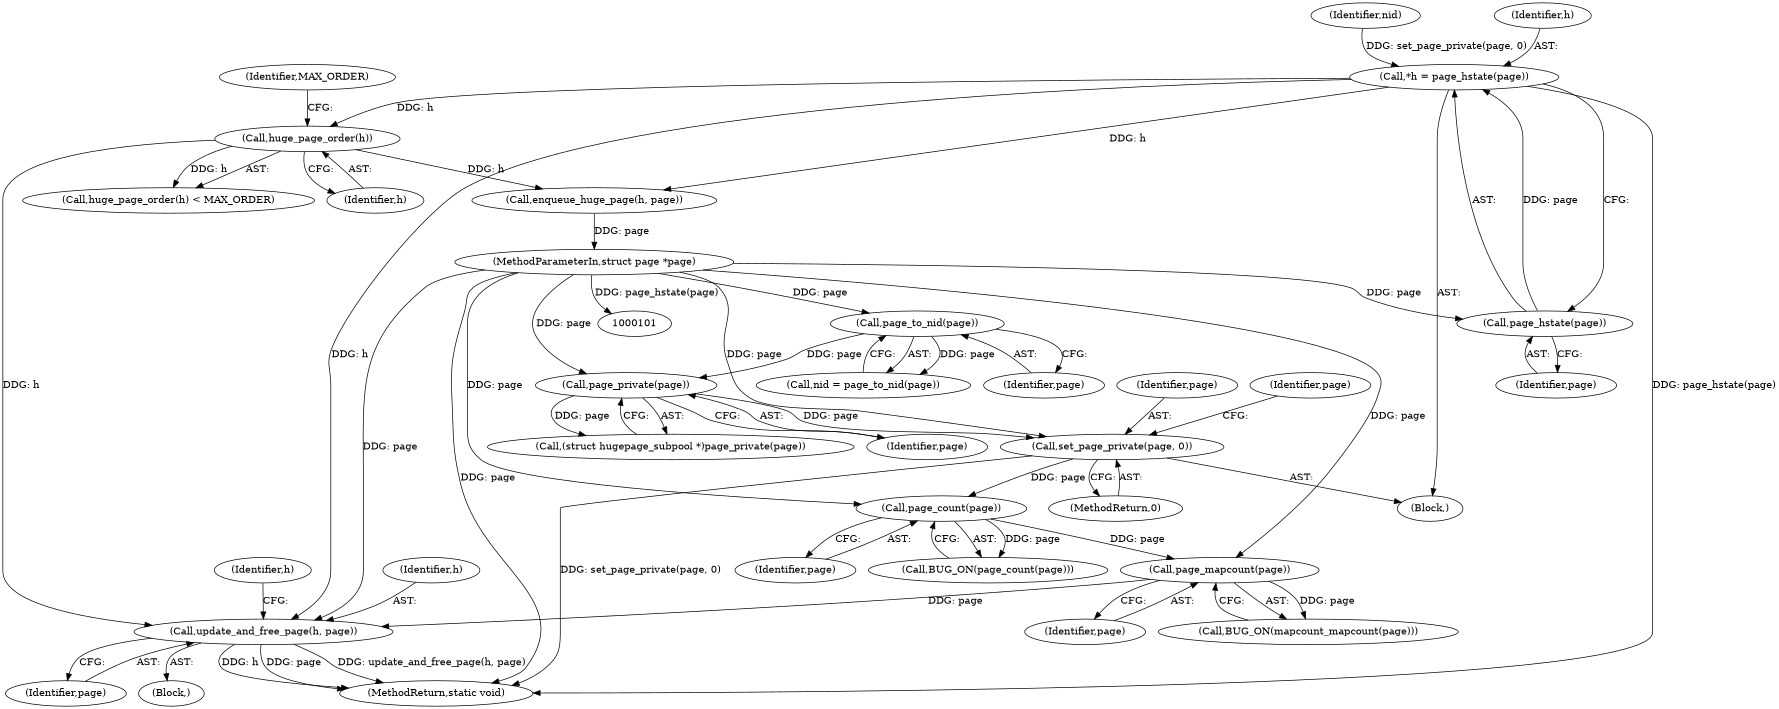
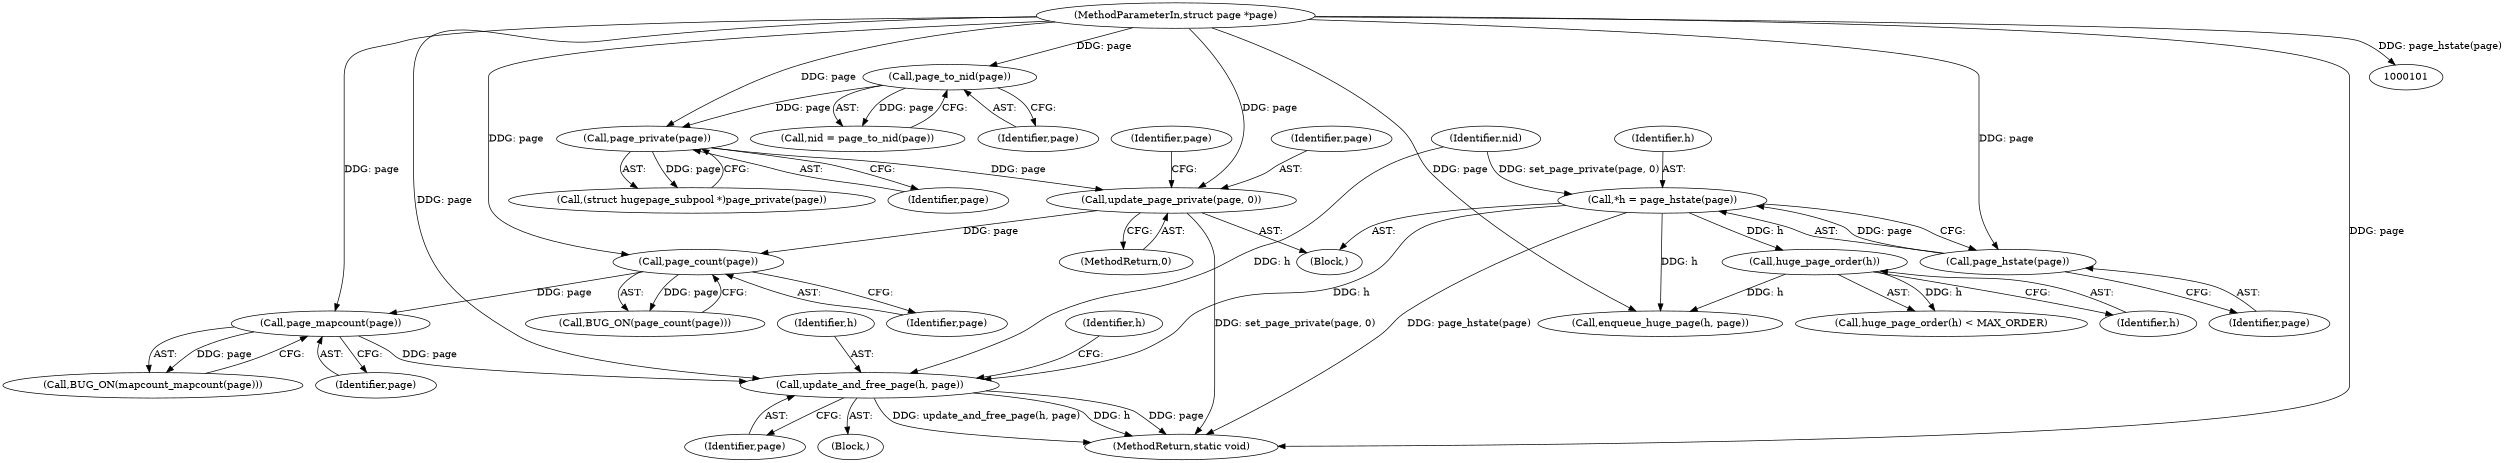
node "(Identifier,MAX_ORDER)": removed
edge "(Call,enqueue_huge_page(h, page))" -> "(MethodParameterIn,struct page *page)": reversed
edge "(Call,huge_page_order(h))" -> "(Call,update_and_free_page(h, page))": now "(Identifier,nid)" -> "(Call,update_and_free_page(h, page))"
node "(Call,set_page_private(page, 0))": label "(Call,set_page_private(page, 0))" -> "(Call,update_page_private(page, 0))"
